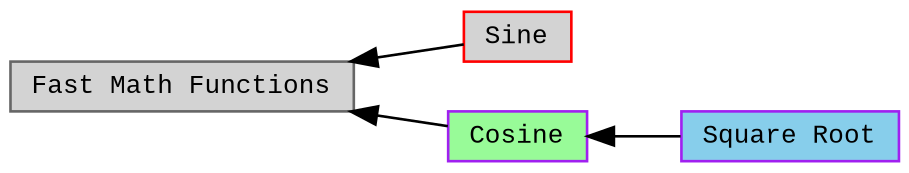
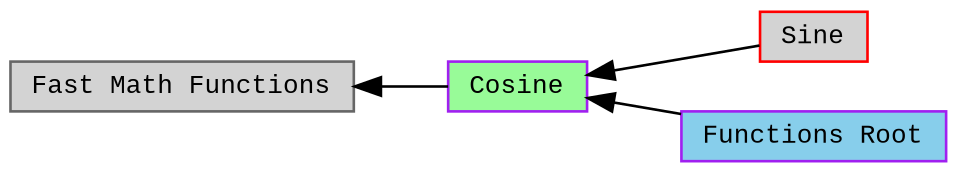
edge "Sine" -> "Fast Math Functions": now "Sine" -> "Cosine"
node "Square Root": label "Square Root" -> "Functions Root"
